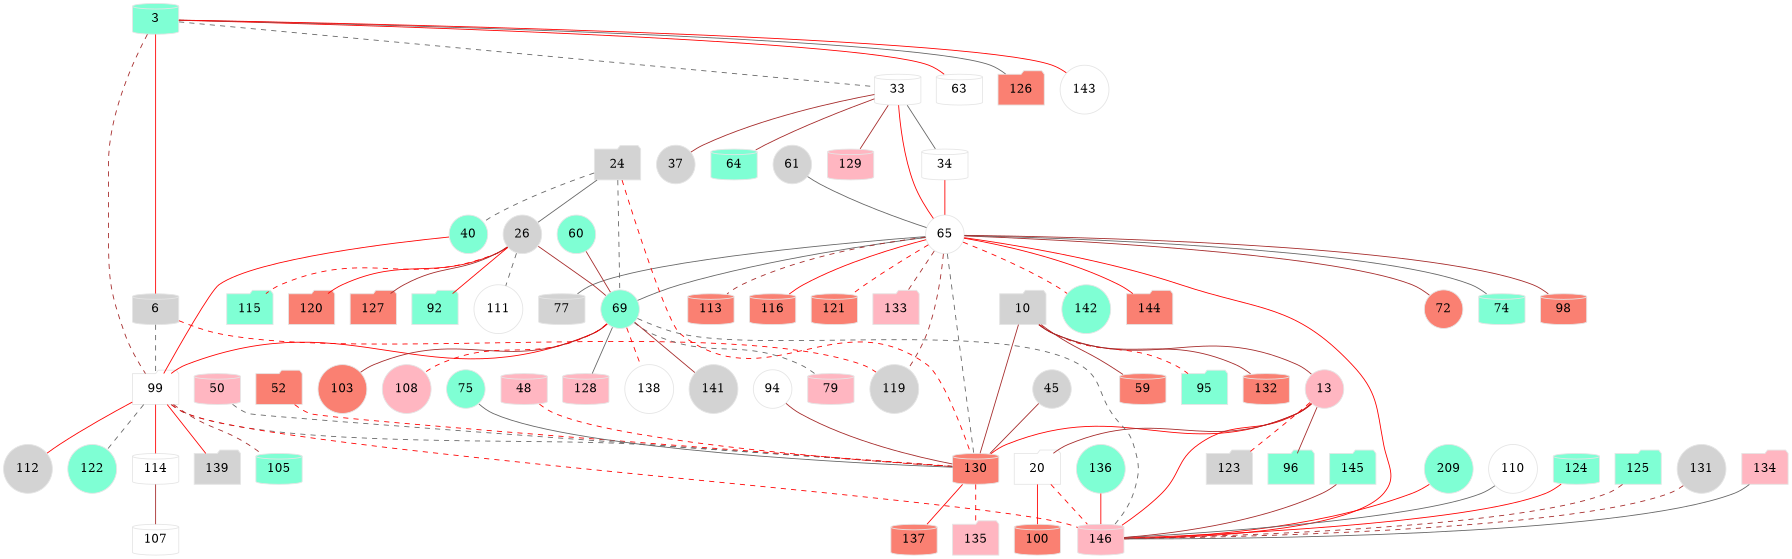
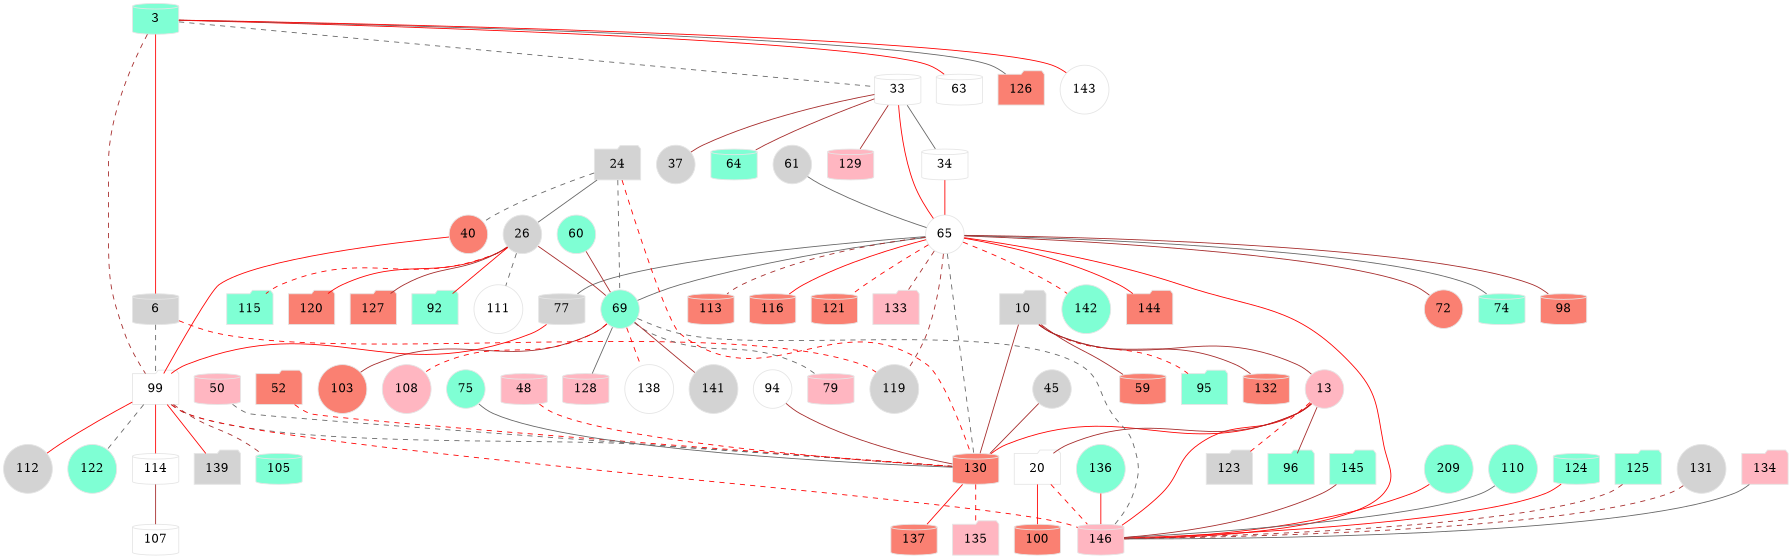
node "40": fillcolor aquamarine -> salmon
edge "69" -- "99": now "77" -- "99"
node "110": fillcolor white -> aquamarine
